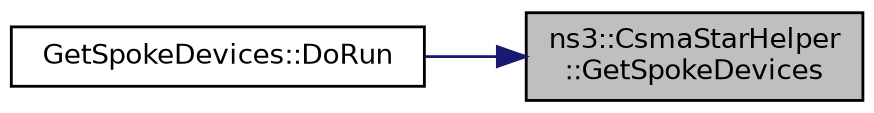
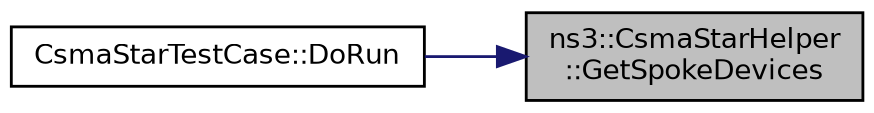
node "GetSpokeDevices::DoRun": label "GetSpokeDevices::DoRun" -> "CsmaStarTestCase::DoRun"
